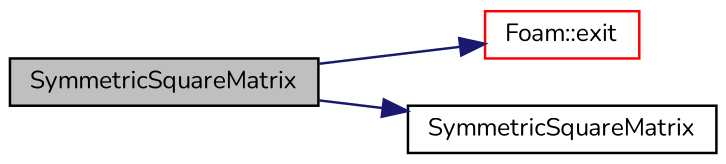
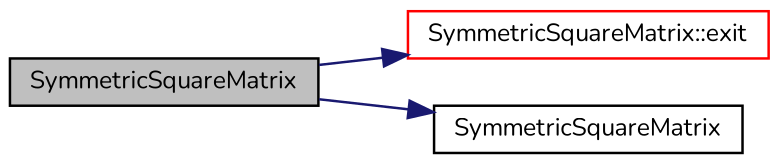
node "Foam::exit": label "Foam::exit" -> "SymmetricSquareMatrix::exit"
